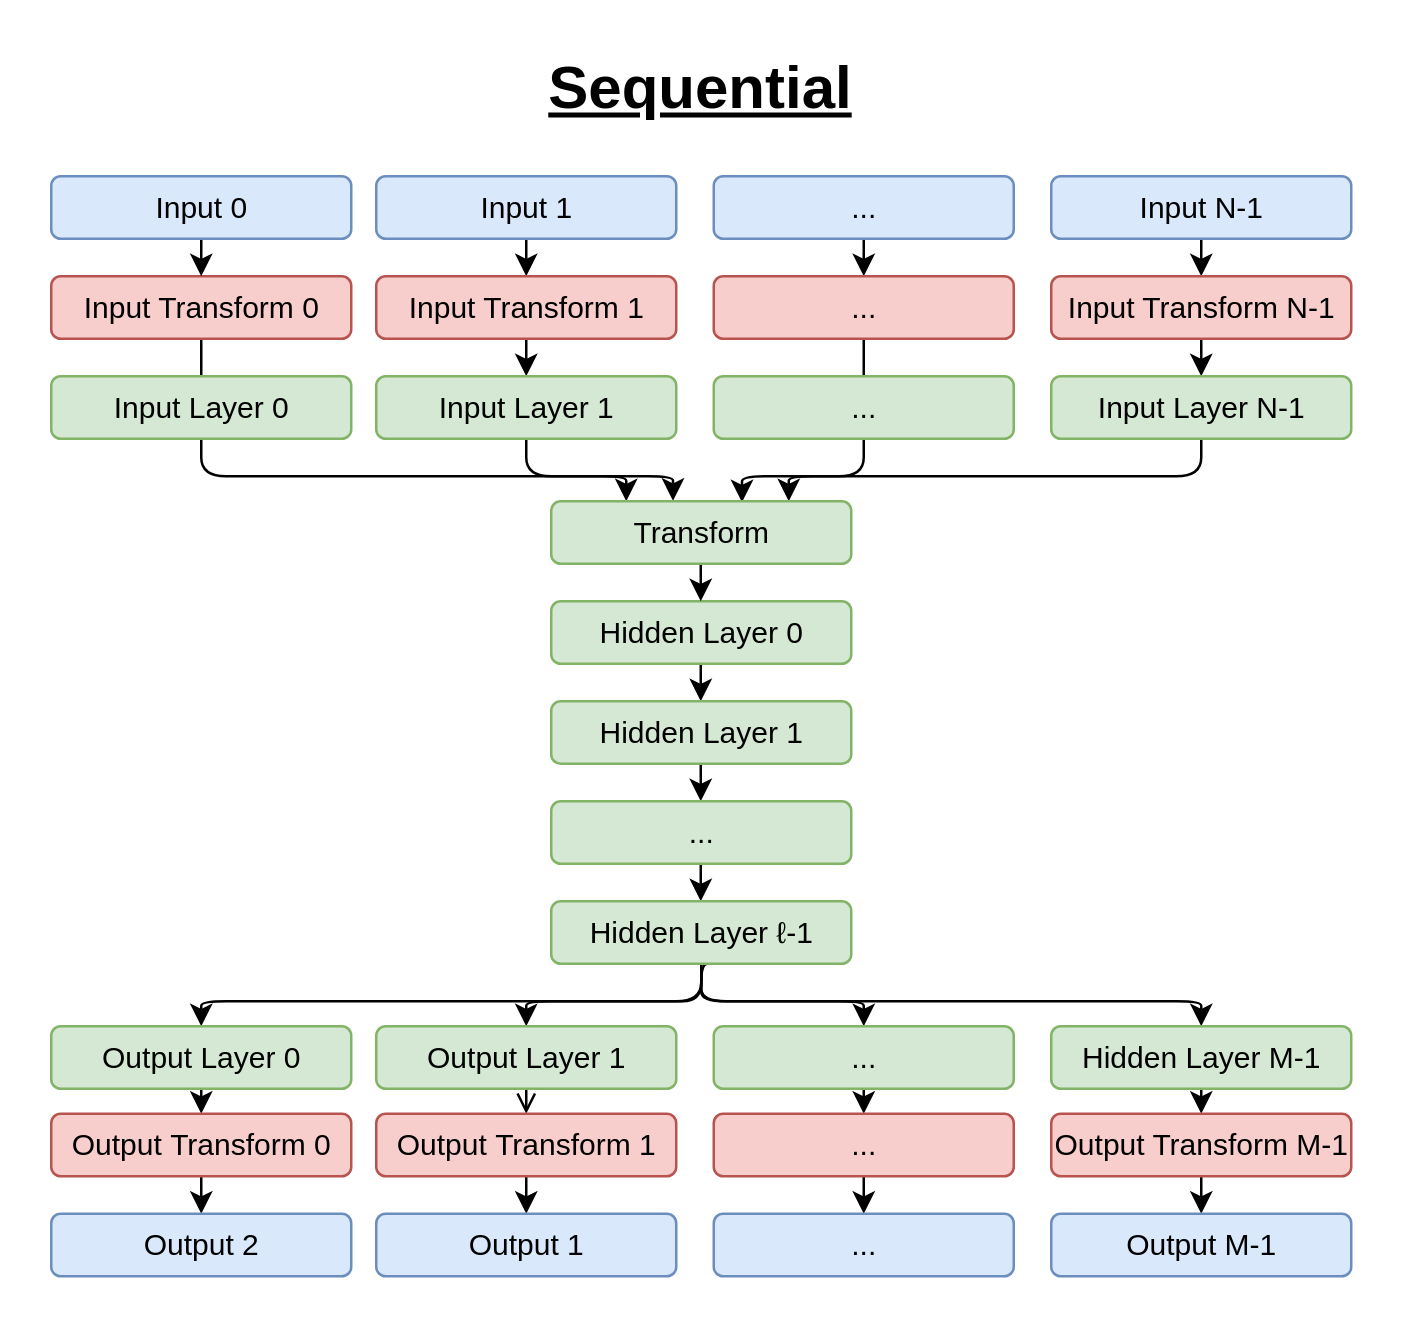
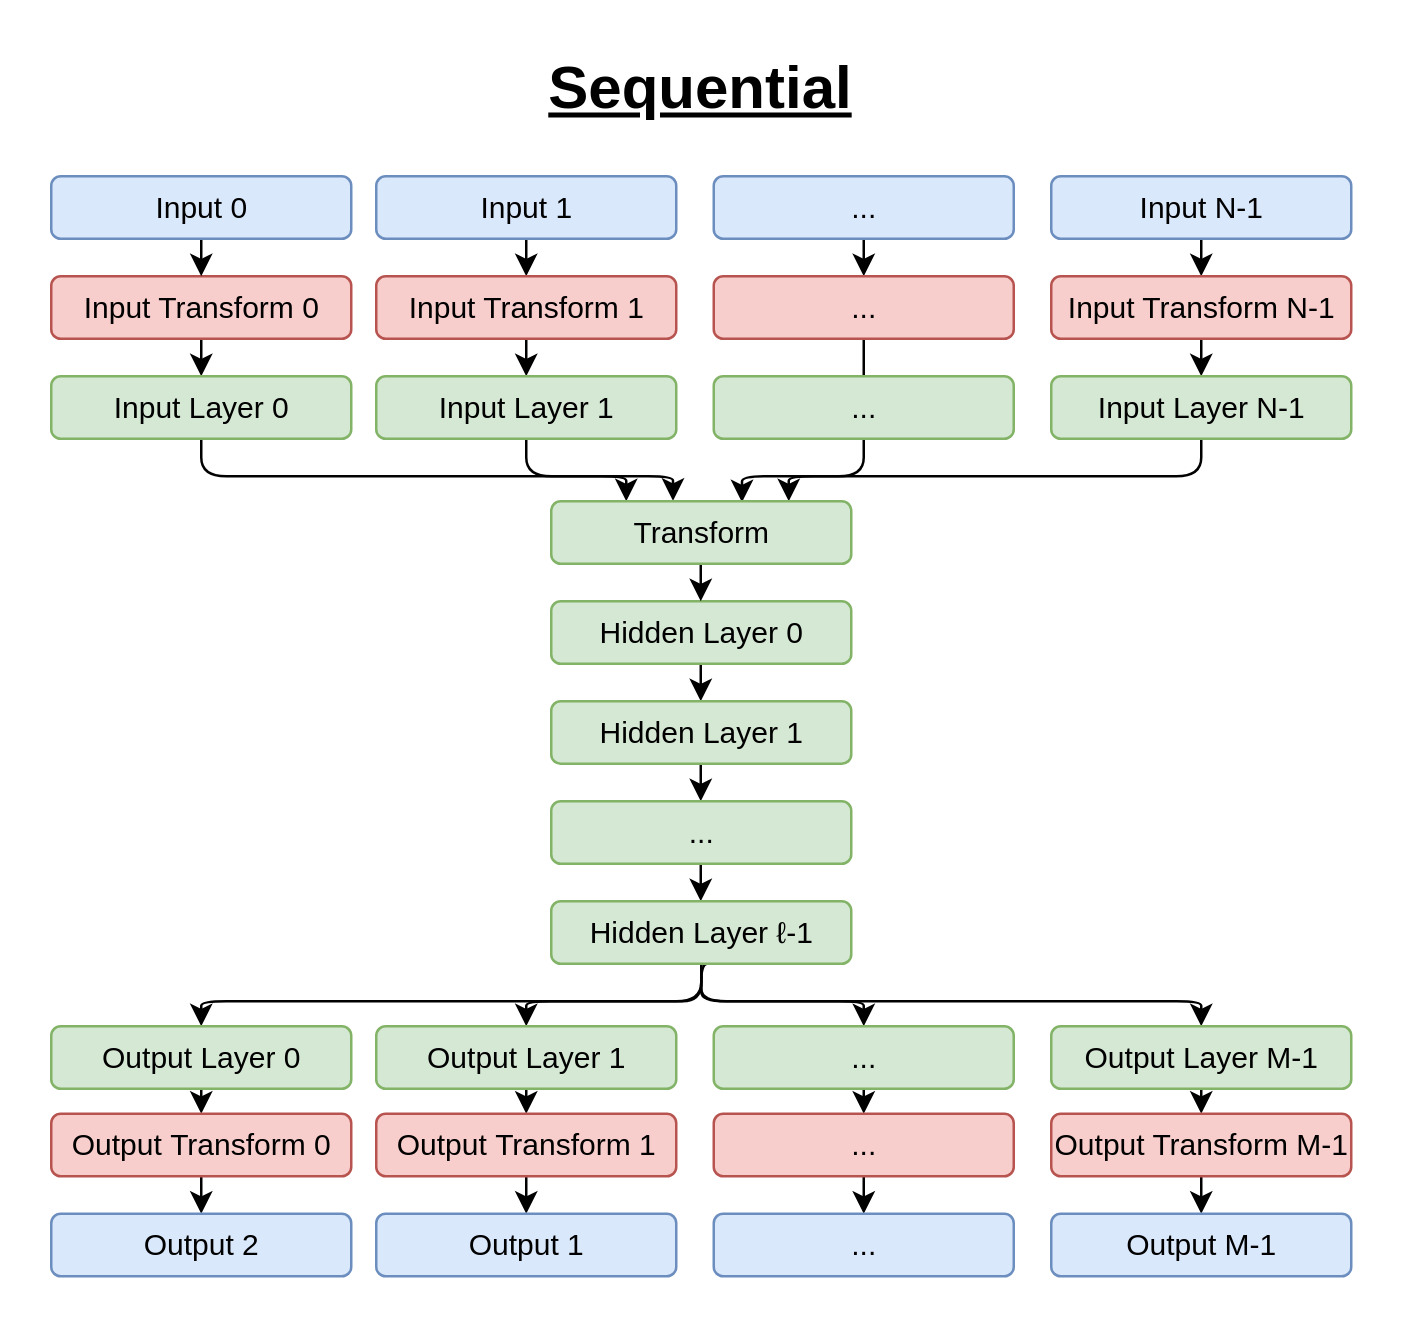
edge "Input Transform 0" -- "Input Layer 0": arrowhead none -> classic
node "Hidden Layer M-1": label "Hidden Layer M-1" -> "Output Layer M-1"
edge "Output Layer 1" -> "Output Transform 1": arrowhead open -> classic
